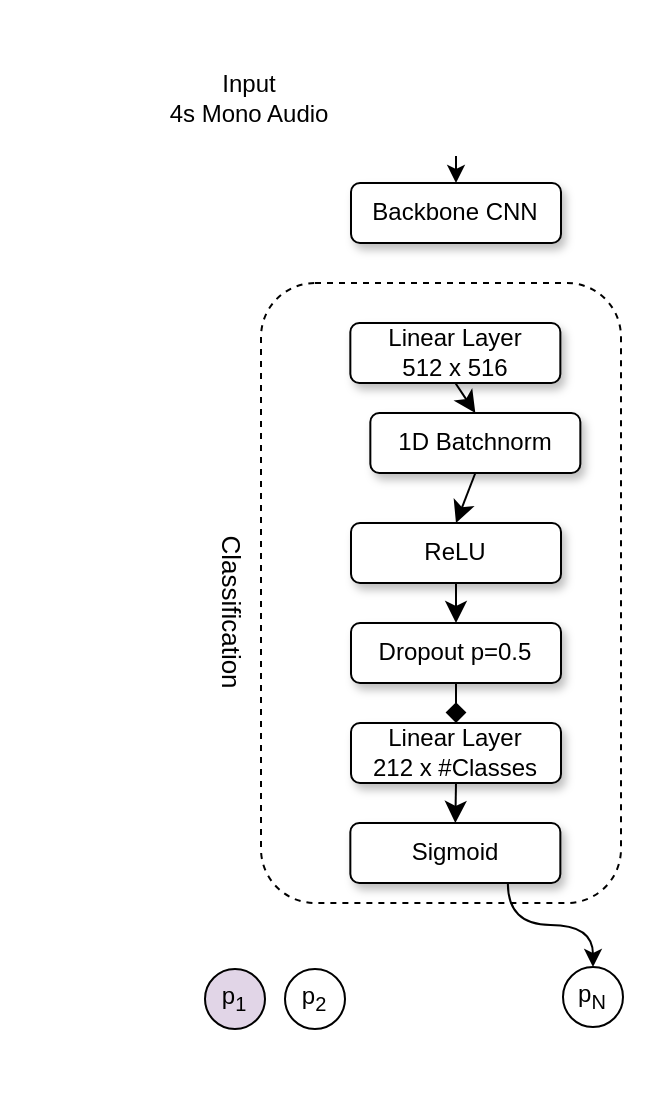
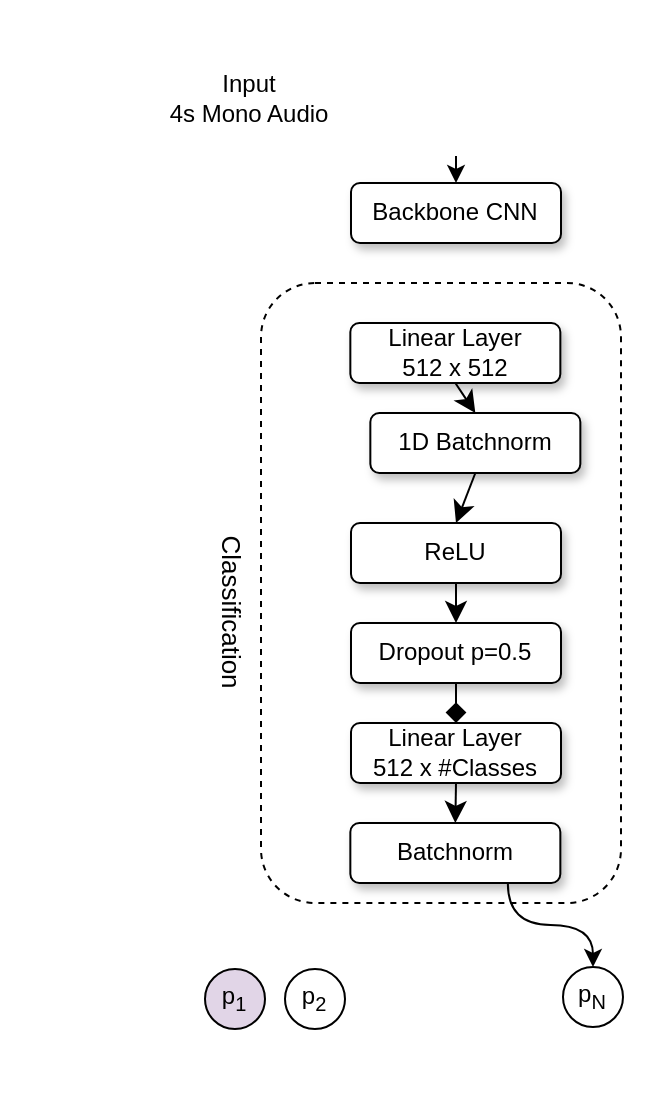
node "Linear Layer 512 x 516": label "Linear Layer 512 x 516" -> "Linear Layer 512 x 512"
node "Linear Layer 212 x #Classes": label "Linear Layer 212 x #Classes" -> "Linear Layer 512 x #Classes"
node "Sigmoid": label "Sigmoid" -> "Batchnorm"
